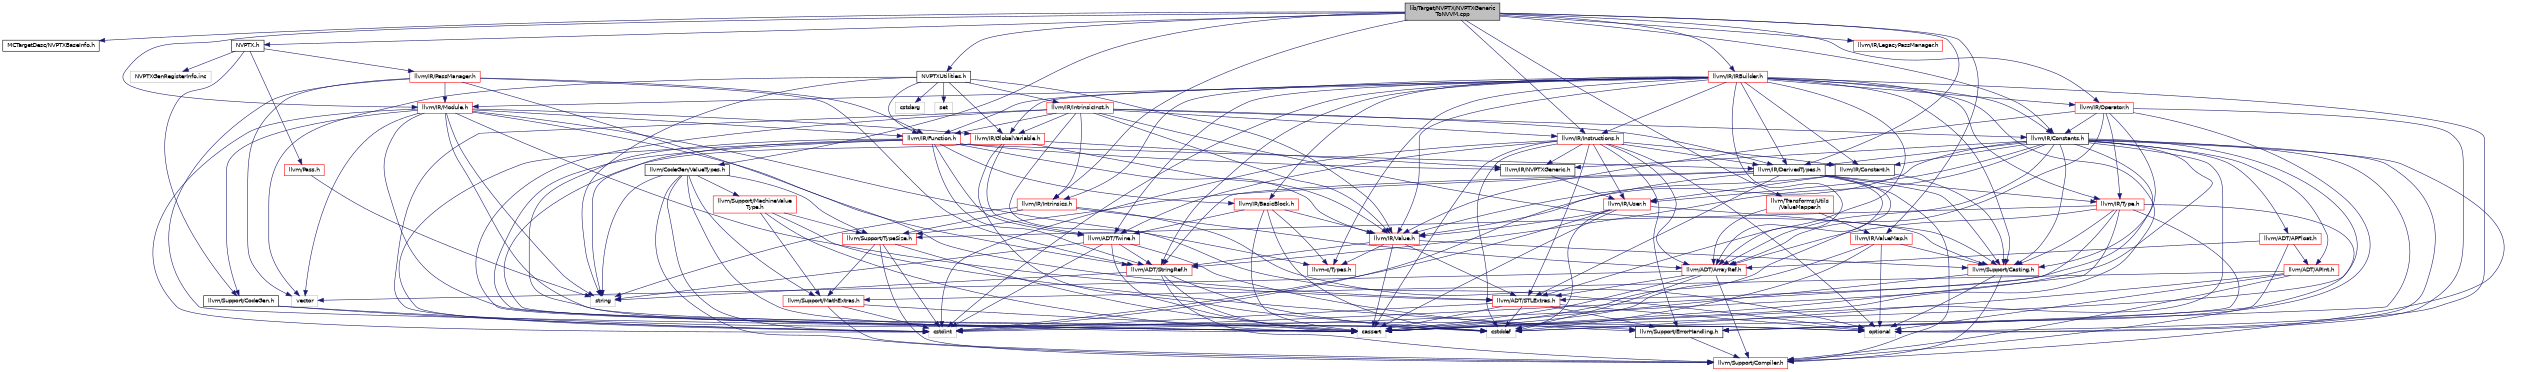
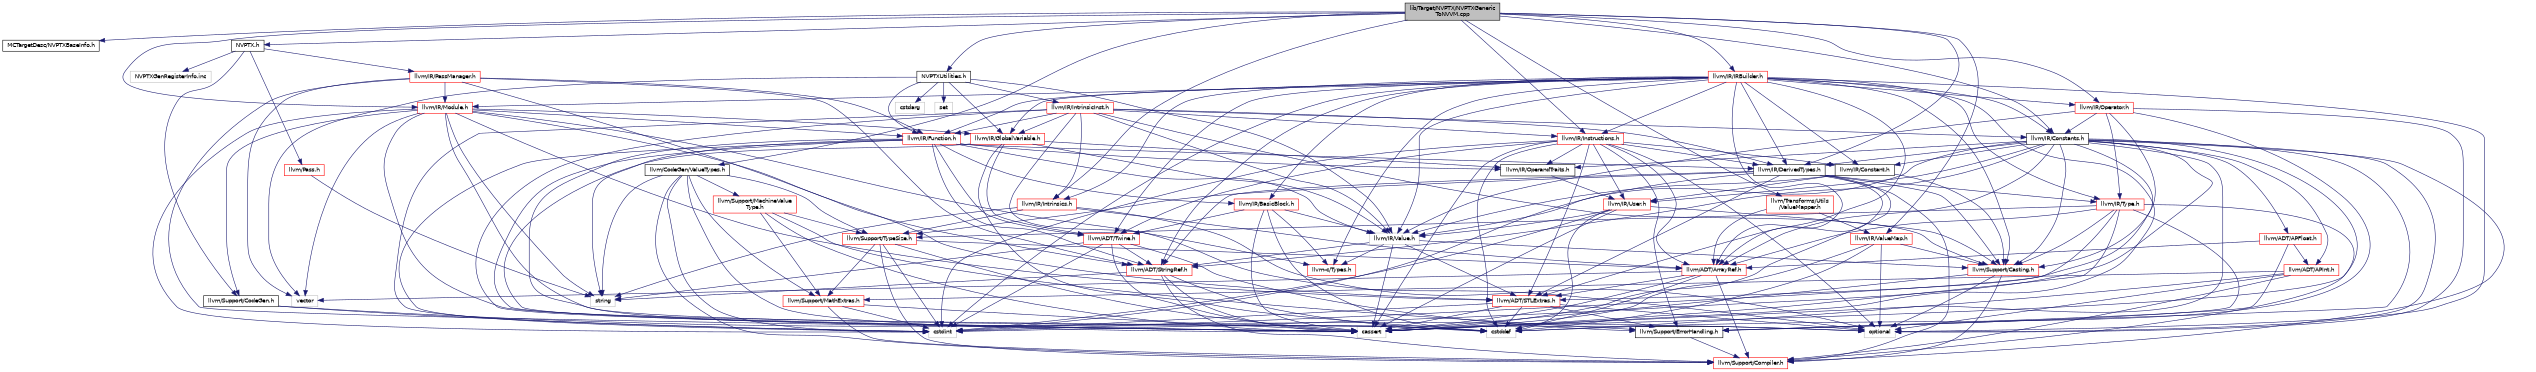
node "llvm/IR/LegacyPassManager.h": removed
edge "NVPTXUtilities.h" -> "string": removed
node "llvm/IR/NVPTXGeneric.h": label "llvm/IR/NVPTXGeneric.h" -> "llvm/IR/OperandTraits.h"
edge "llvm/IR/Operator.h" -> "llvm/ADT/ArrayRef.h": now "llvm/Support/TypeSize.h" -> "llvm/ADT/ArrayRef.h"
node "llvm/IR/Value.h": color red -> grey75
